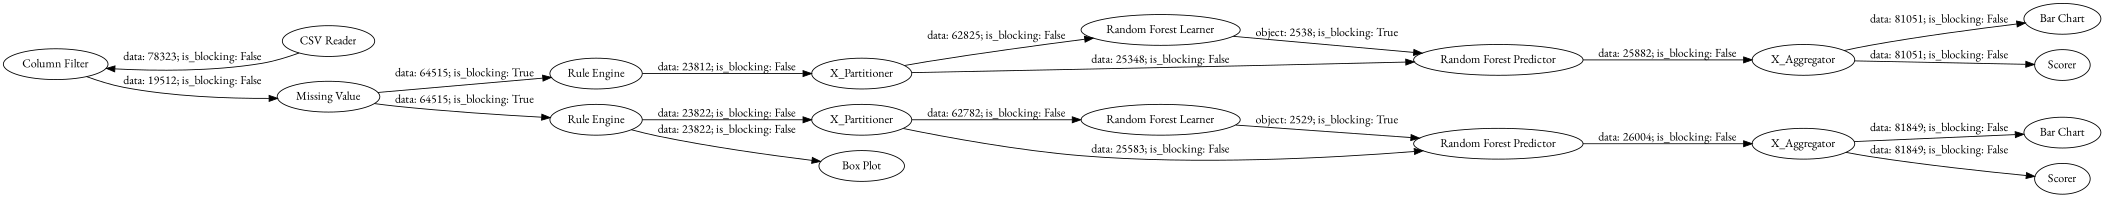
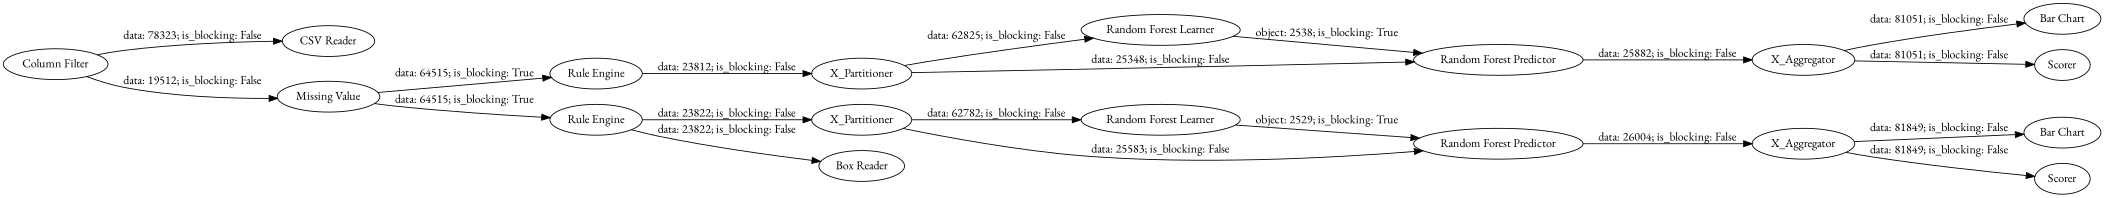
edge "CSV Reader" -> "Column Filter": reversed
node "Box Plot": label "Box Plot" -> "Box Reader"
